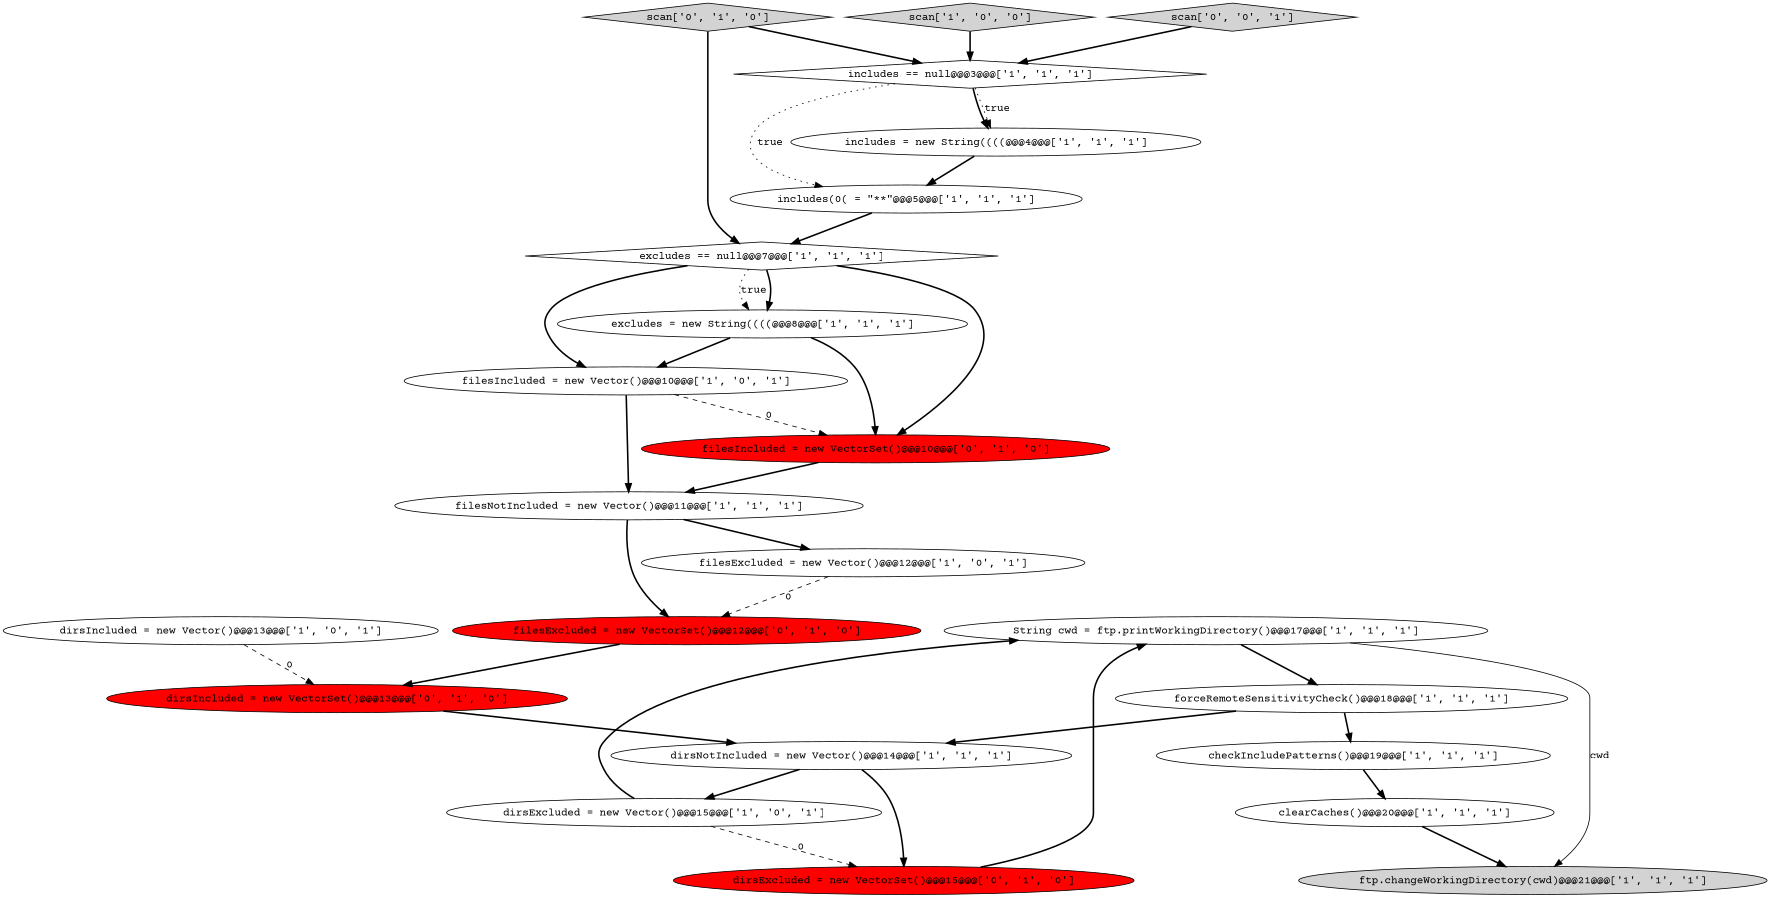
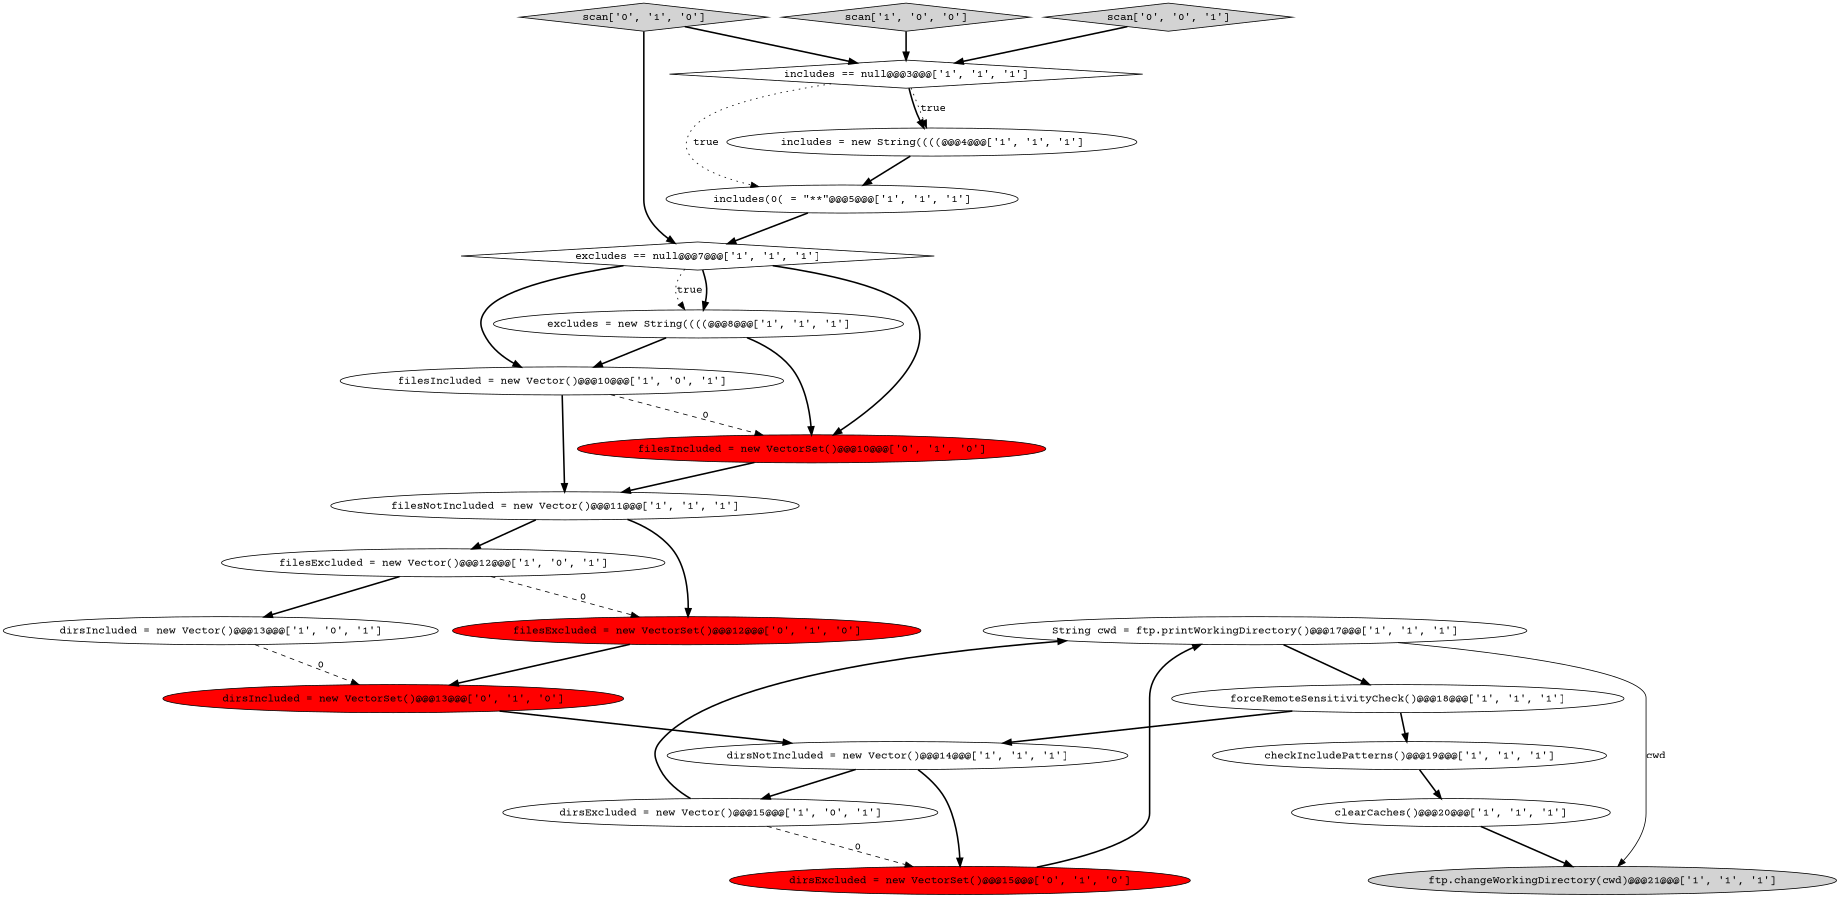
edge "filesExcluded = new Vector()@@@12@@@['1', '0', '1']" -> "dirsIncluded = new Vector()@@@13@@@['1', '0', '1']": added
